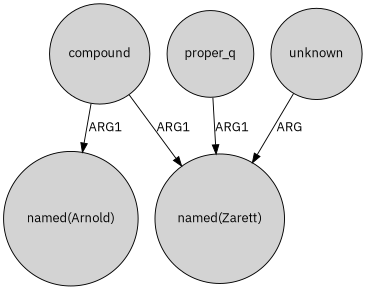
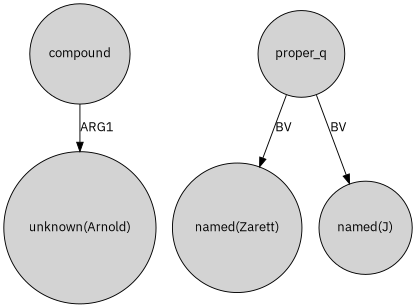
node "unknown": removed
edge "compound" -> "named(Zarett)": removed, label "ARG1"
edge "proper_q" -> "named(Zarett)": label "ARG1" -> "BV"
node "named(Arnold)": label "named(Arnold)" -> "unknown(Arnold)"
node "named(J)": added
